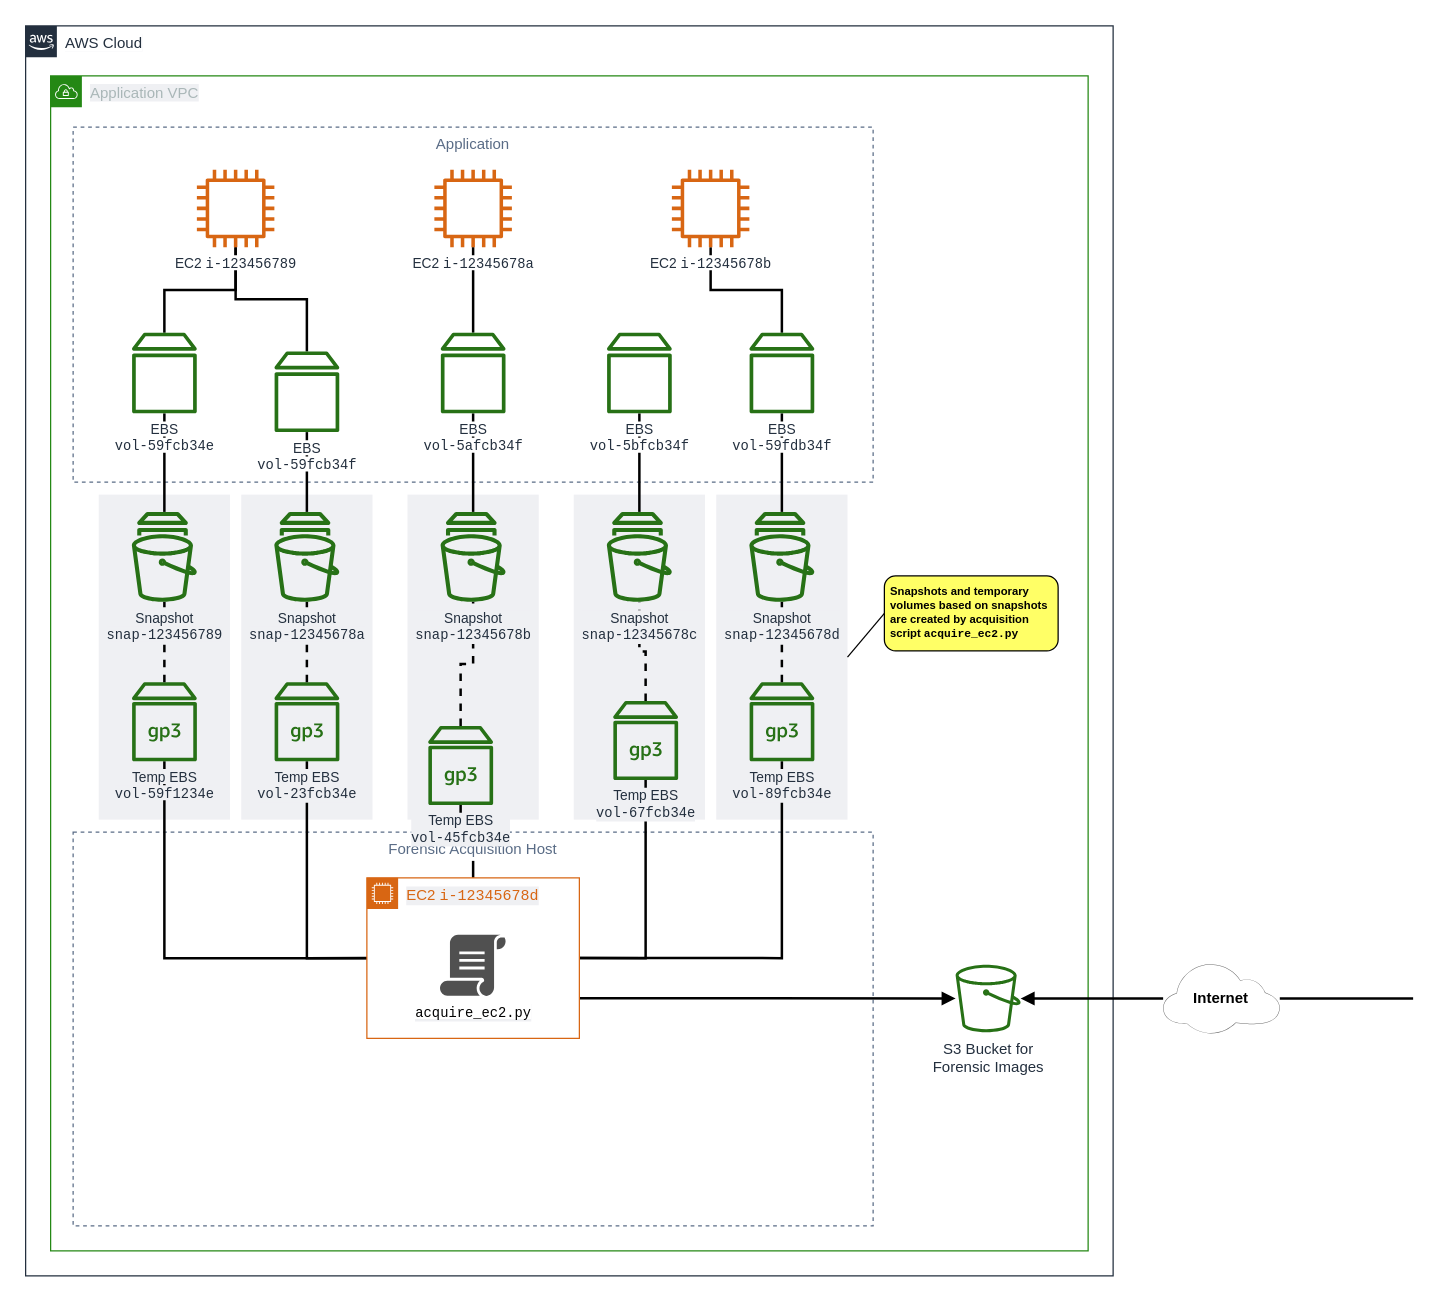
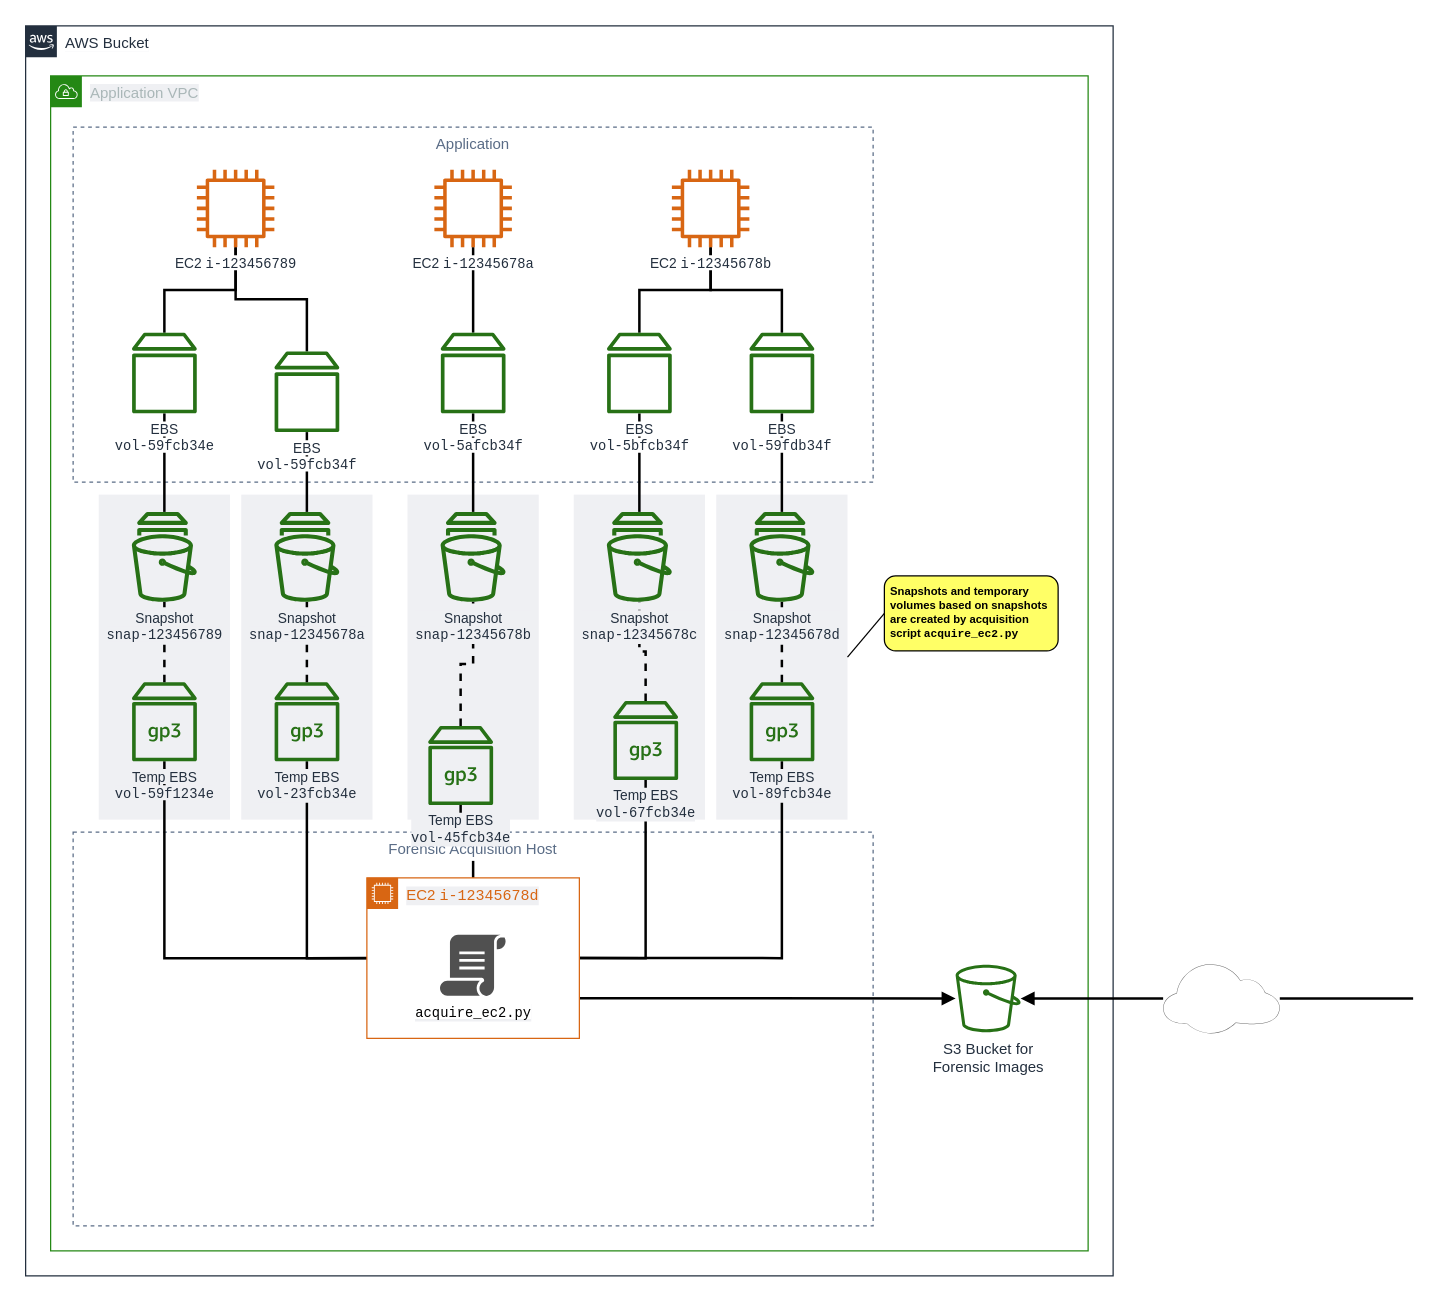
node "AWS Cloud": label "AWS Cloud" -> "AWS Bucket"
edge "EC2 i-12345678b" -- "EBSvol-5bfcb34f": added
node "Internet": removed
